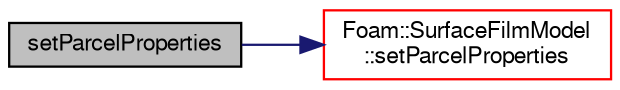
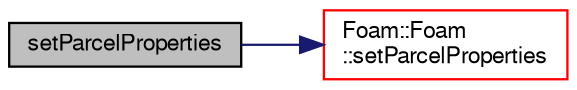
node "Foam::SurfaceFilmModel ::setParcelProperties": label "Foam::SurfaceFilmModel ::setParcelProperties" -> "Foam::Foam ::setParcelProperties"
